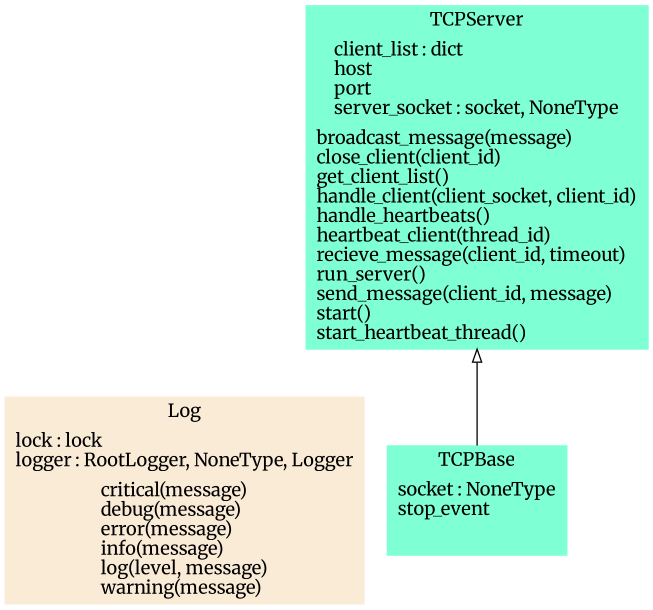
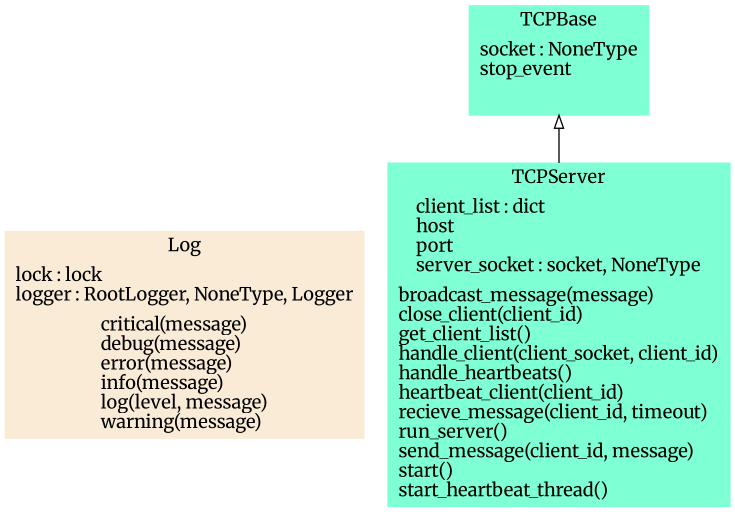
node "TCPServer": text "heartbeat_client(thread_id)" -> "heartbeat_client(client_id)"
edge "TCPBase" -> "TCPServer": reversed
